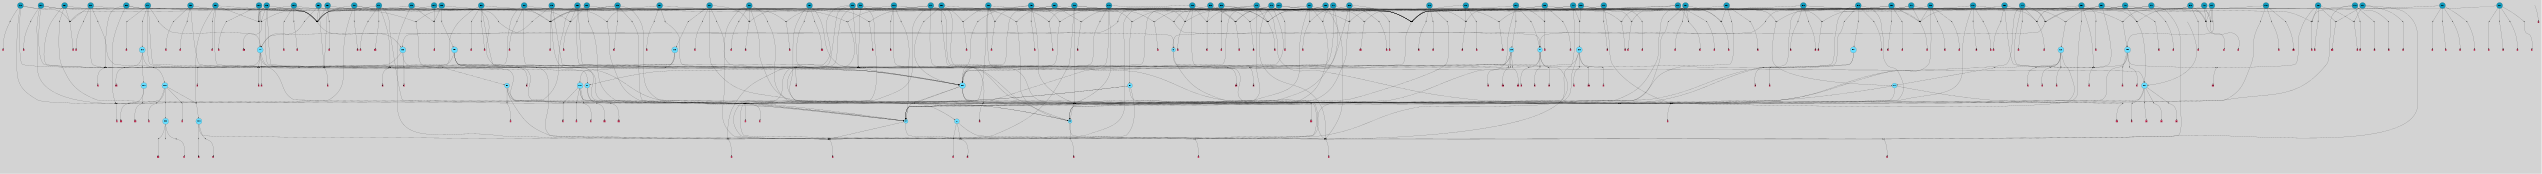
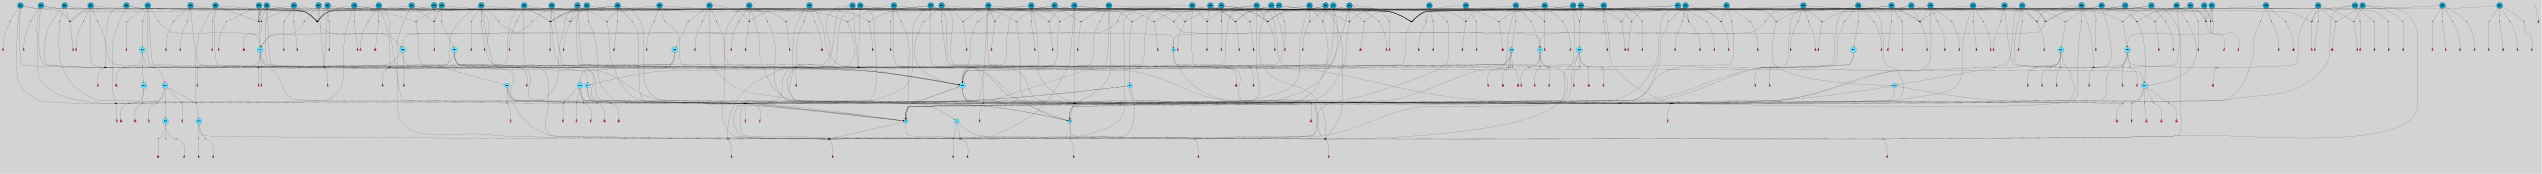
node "T539": added
